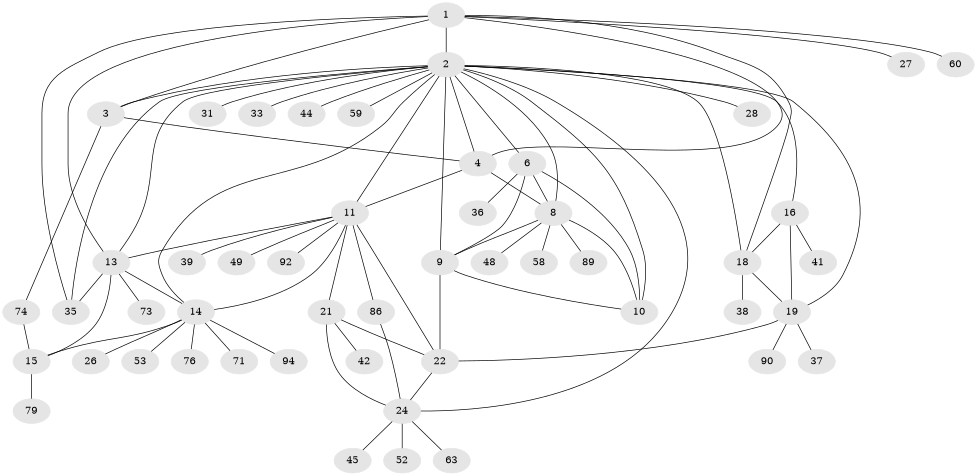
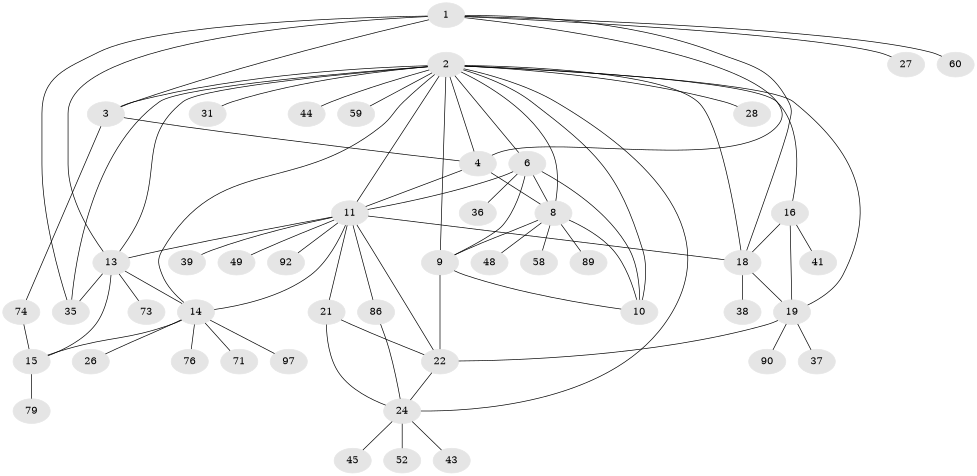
edge "1" -- "2": removed
node "33": removed
edge "6" -- "11": added
edge "11" -- "18": added
node "53": removed
node "94": label "94" -> "97"
node "42": removed
node "63": label "63" -> "43"
